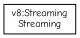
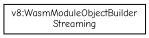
node "v8::Streaming Streaming": label "v8::Streaming Streaming" -> "v8::WasmModuleObjectBuilder Streaming"
